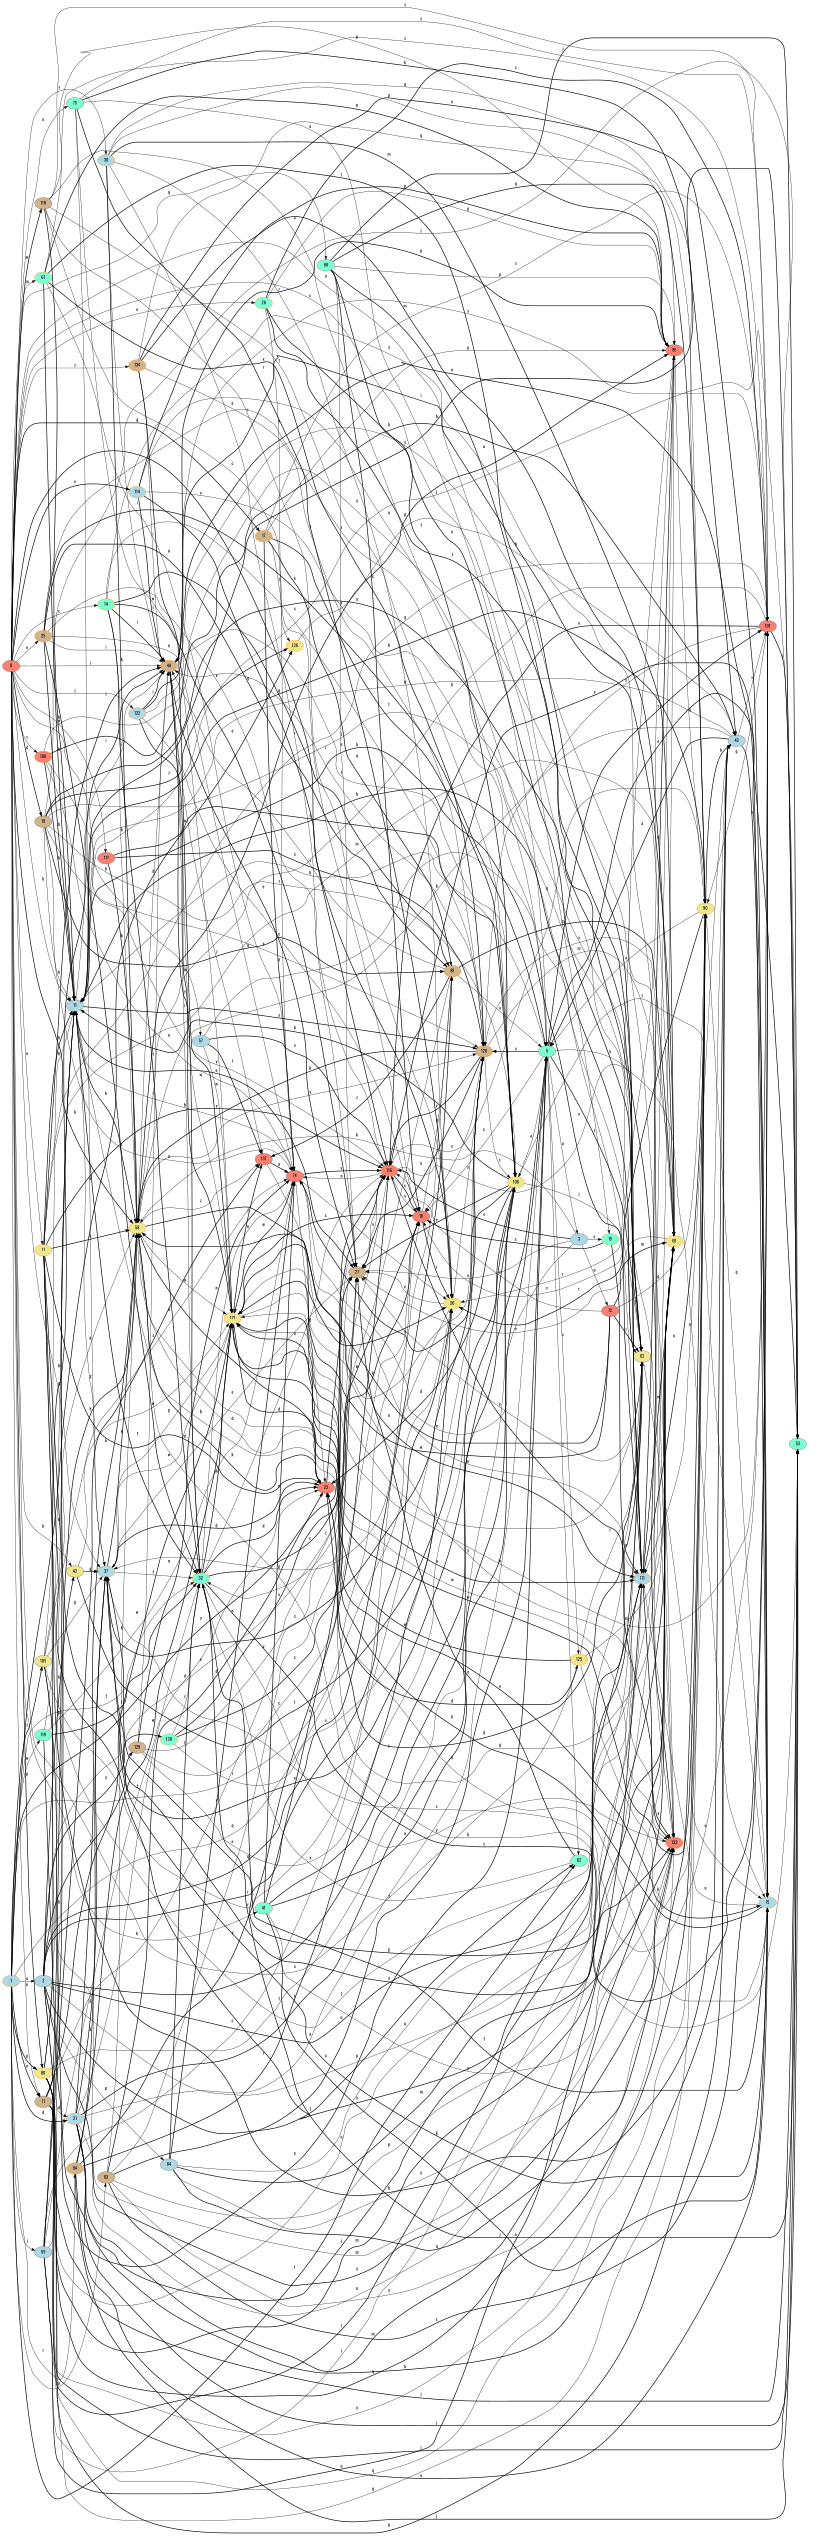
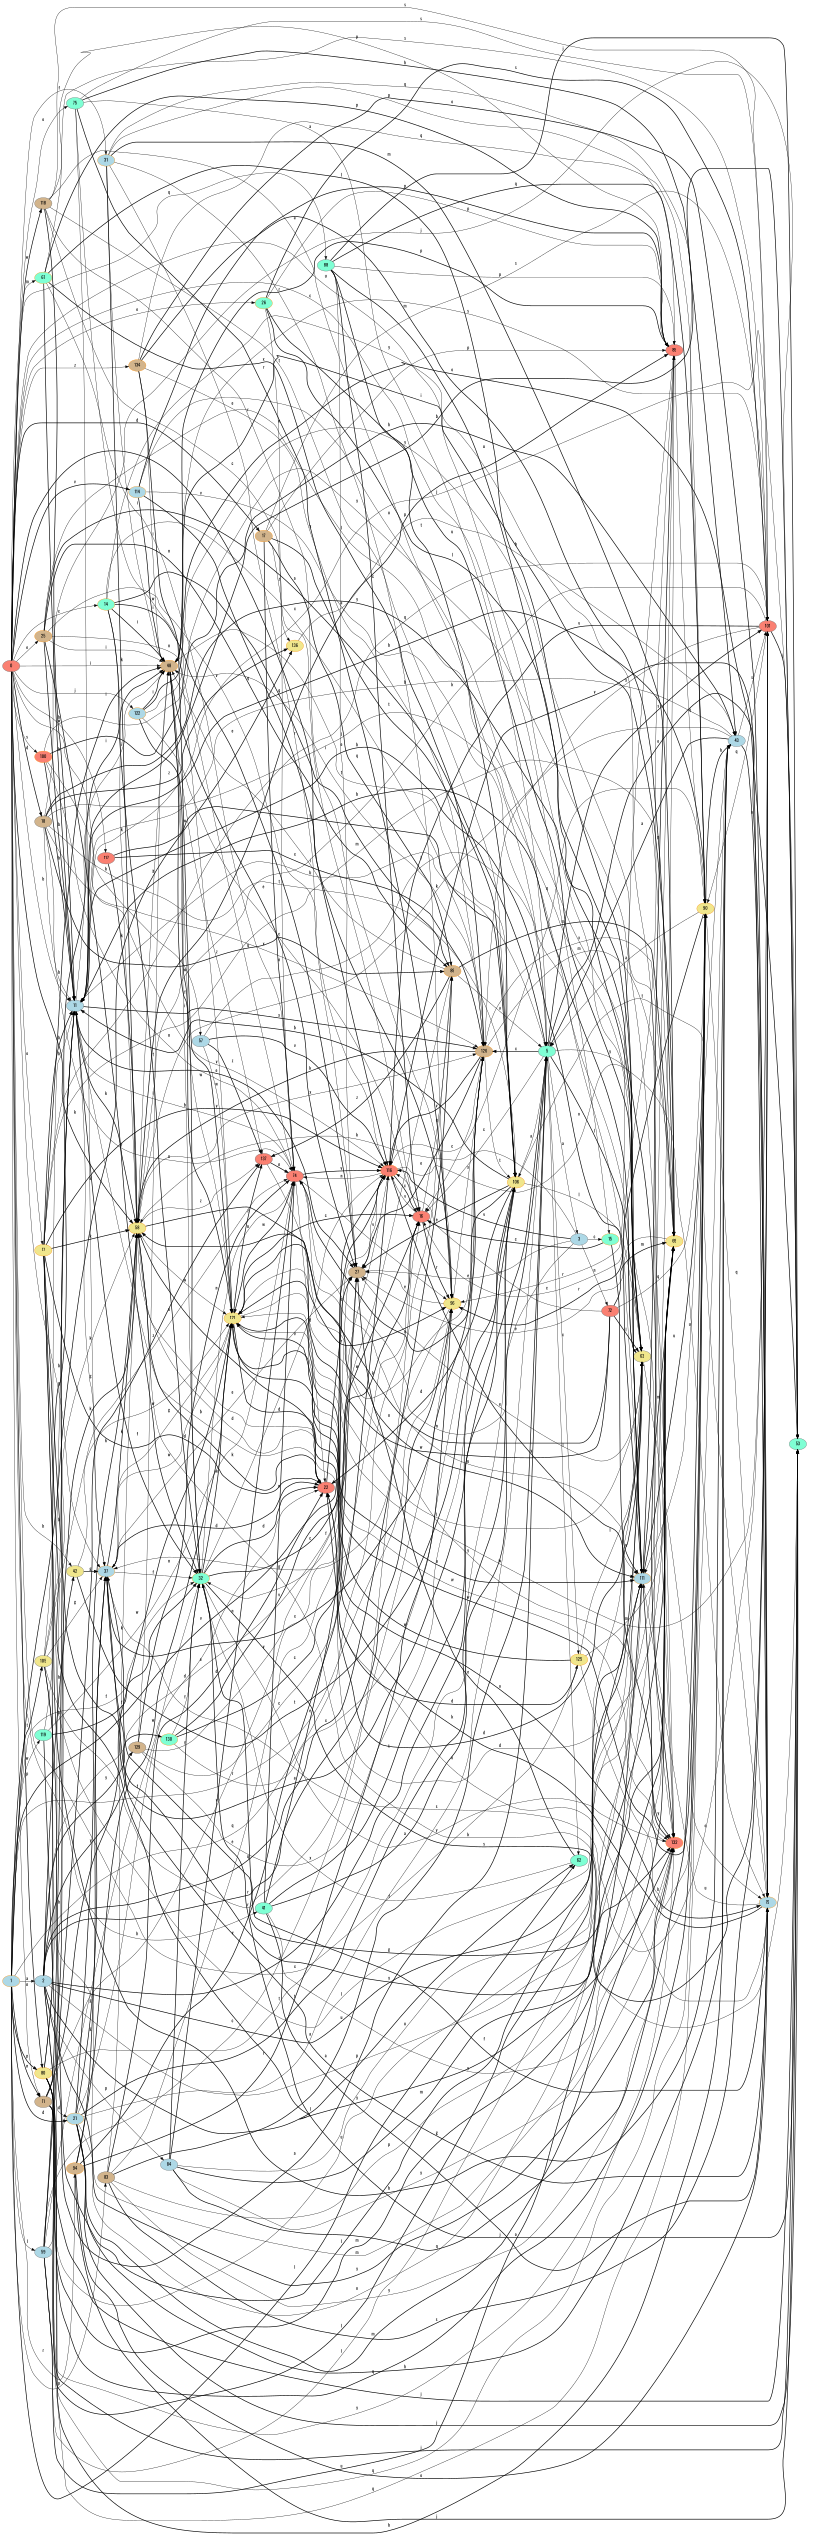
node "30": label "30" -> "31"
